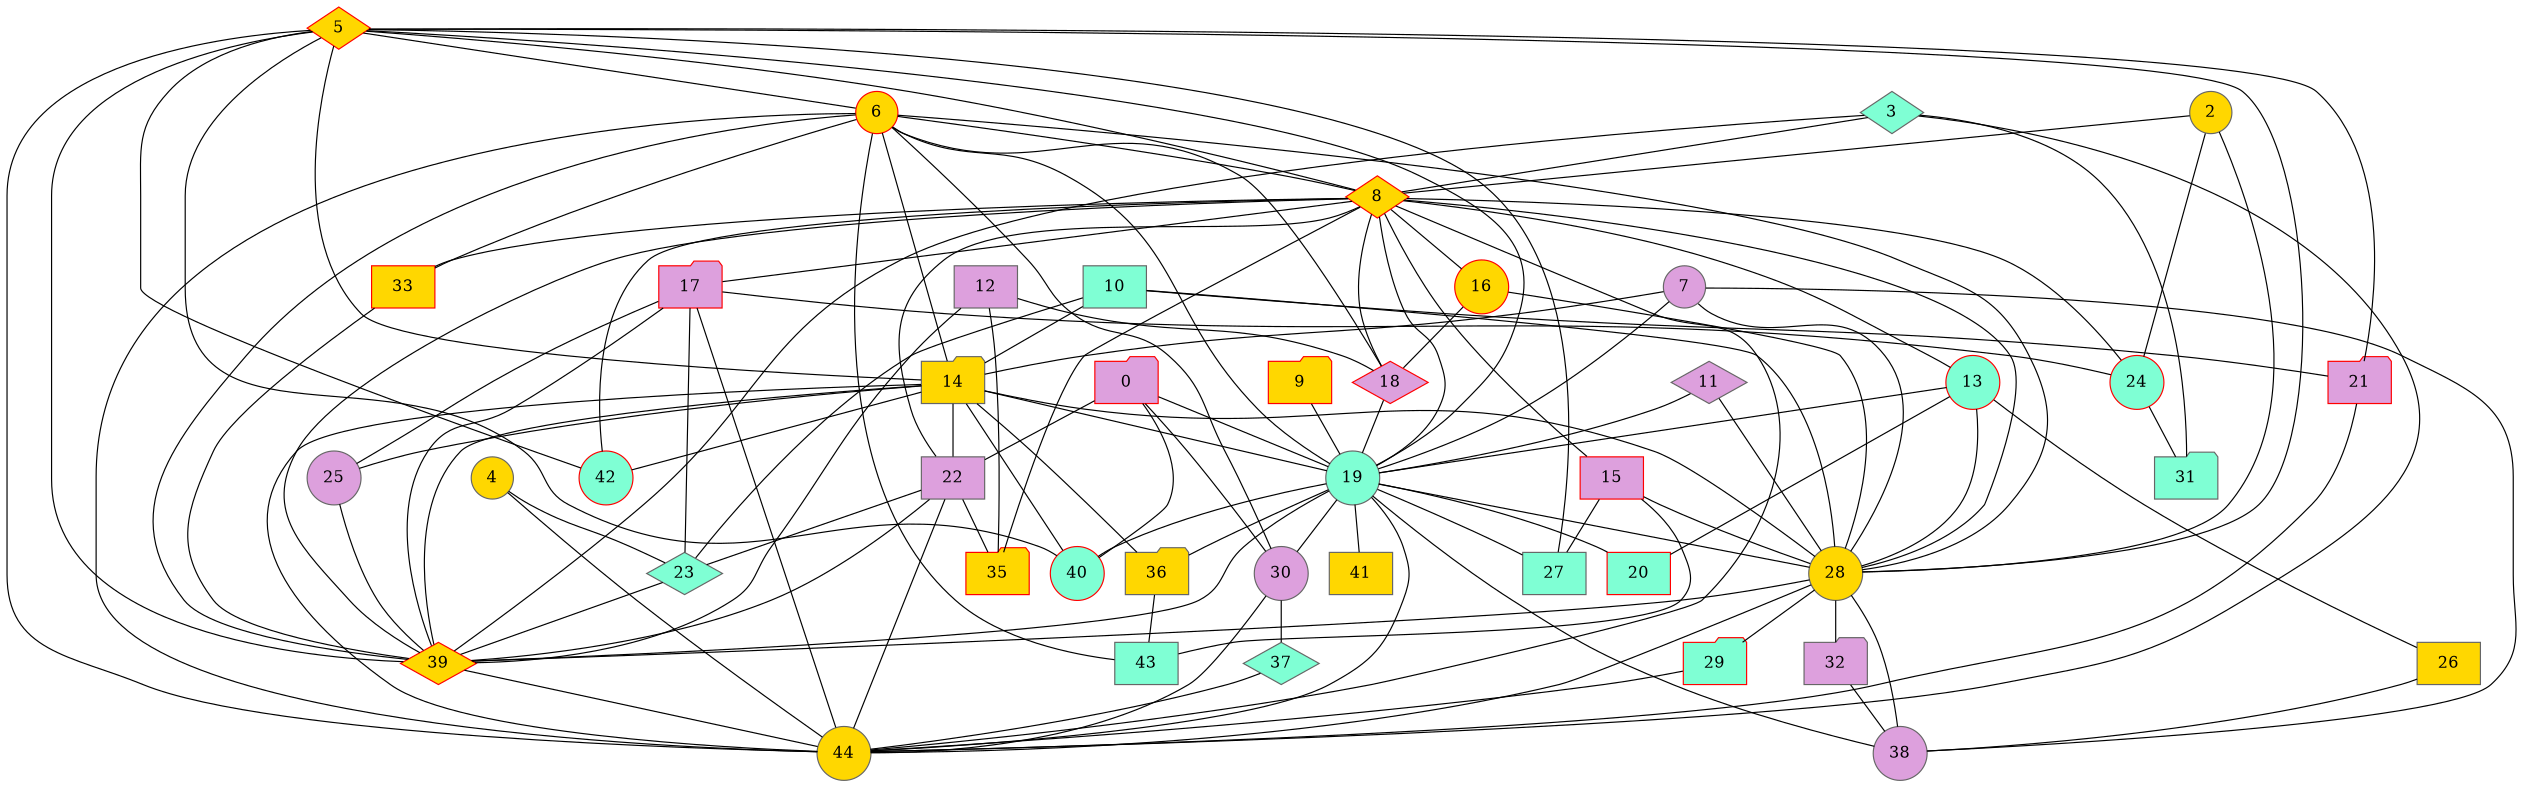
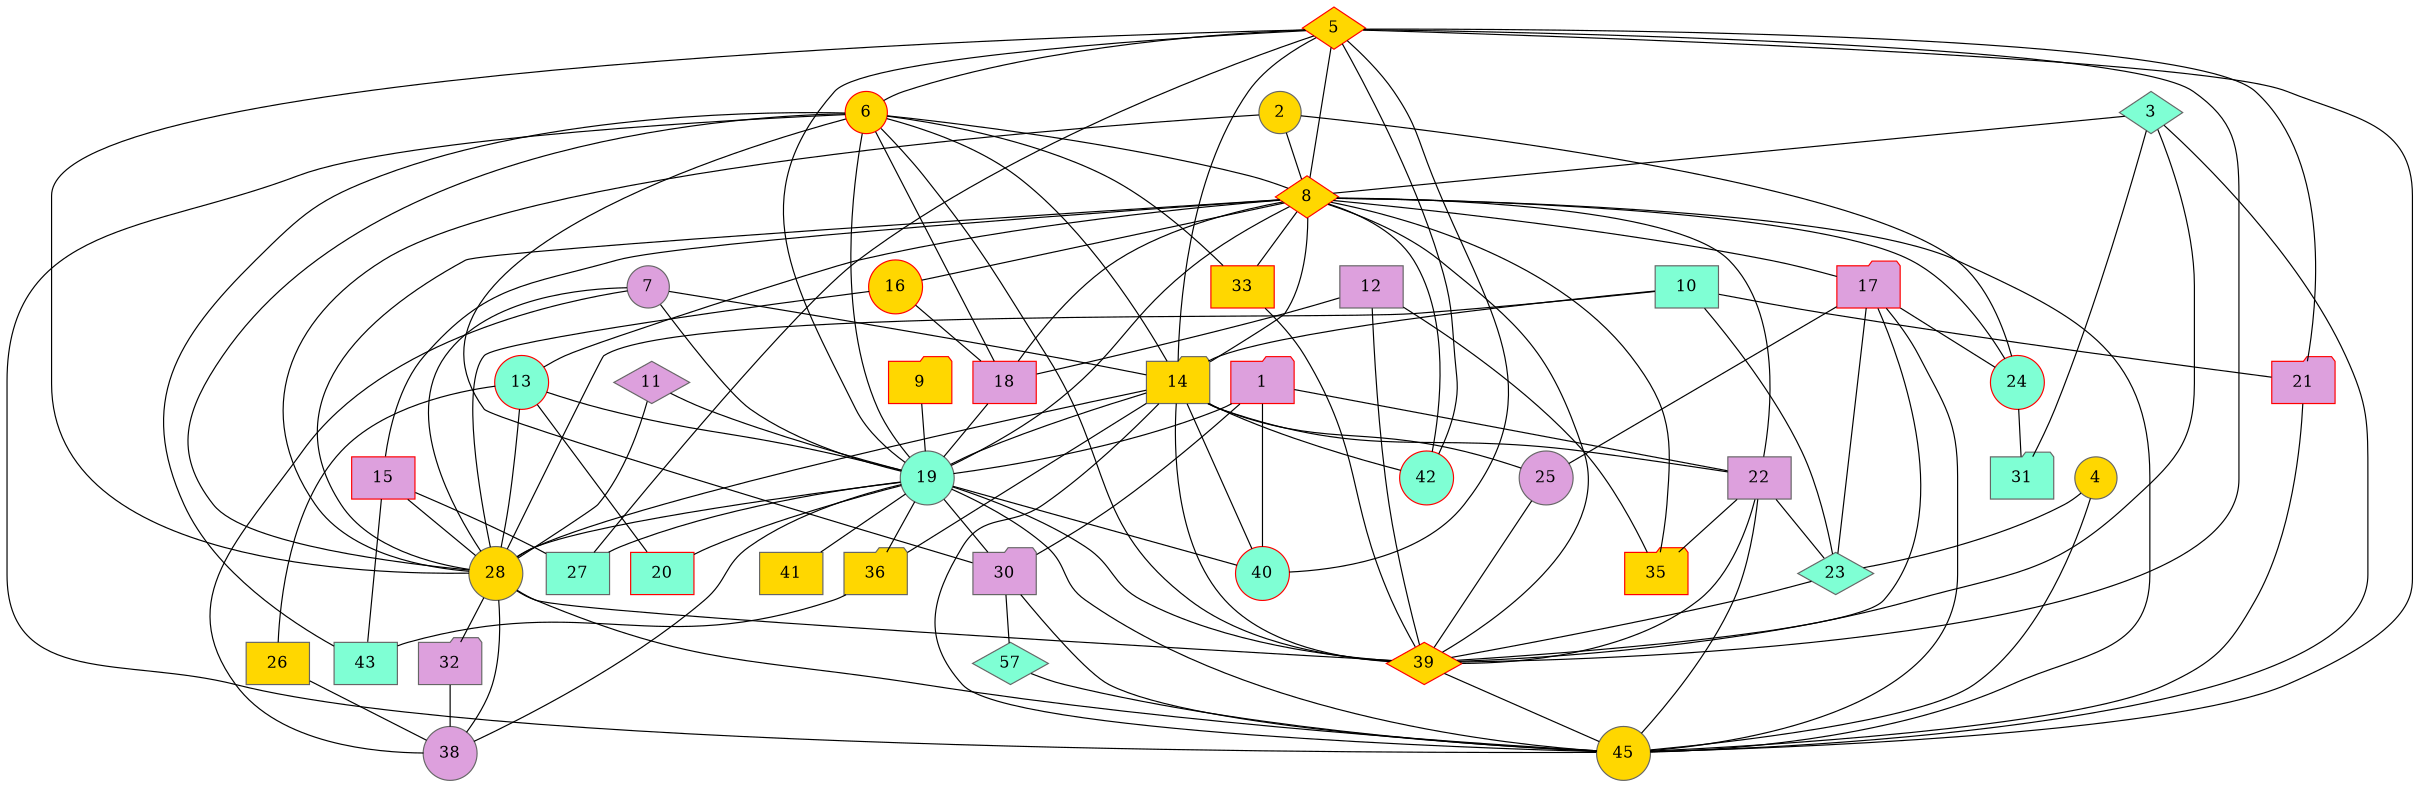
edge "8" -- "14": added
node "0": label "0" -> "1"
node "18": shape diamond -> box
node "30": shape circle -> folder
node "37": label "37" -> "57"
node "29": removed
node "44": label "44" -> "45"
